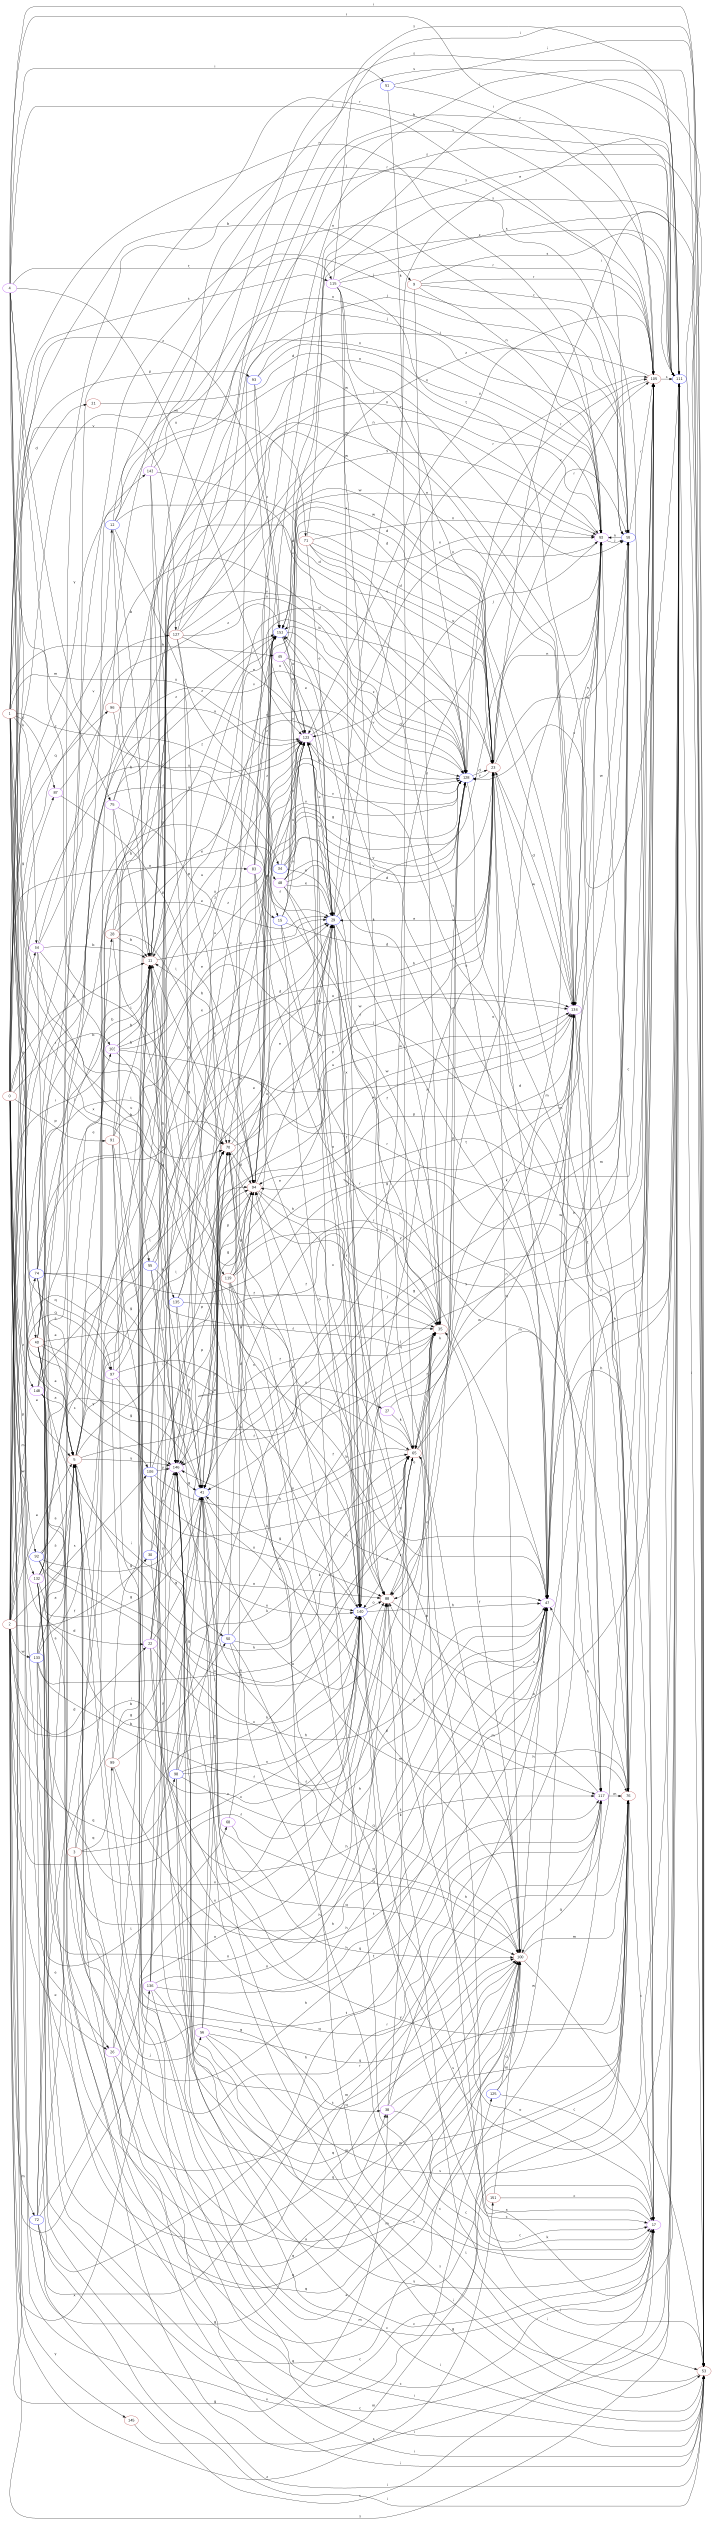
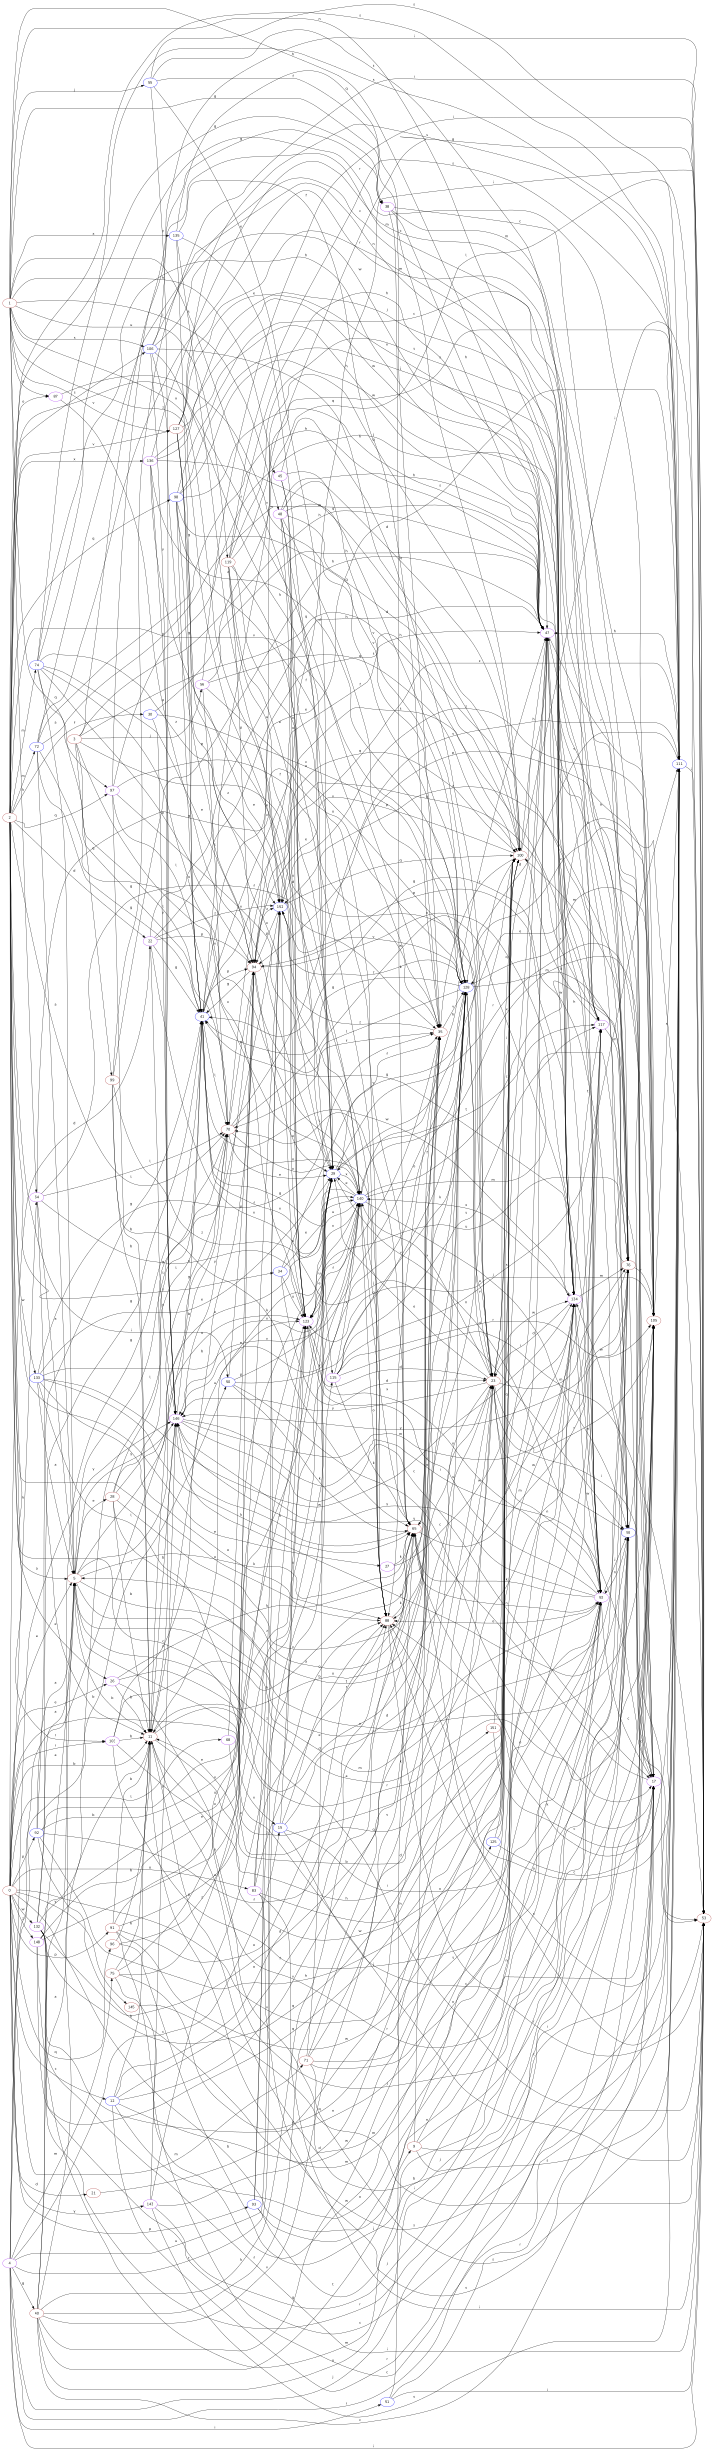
edge "148" -> "59": now "97" -> "59"
node "75": color purple -> brown
